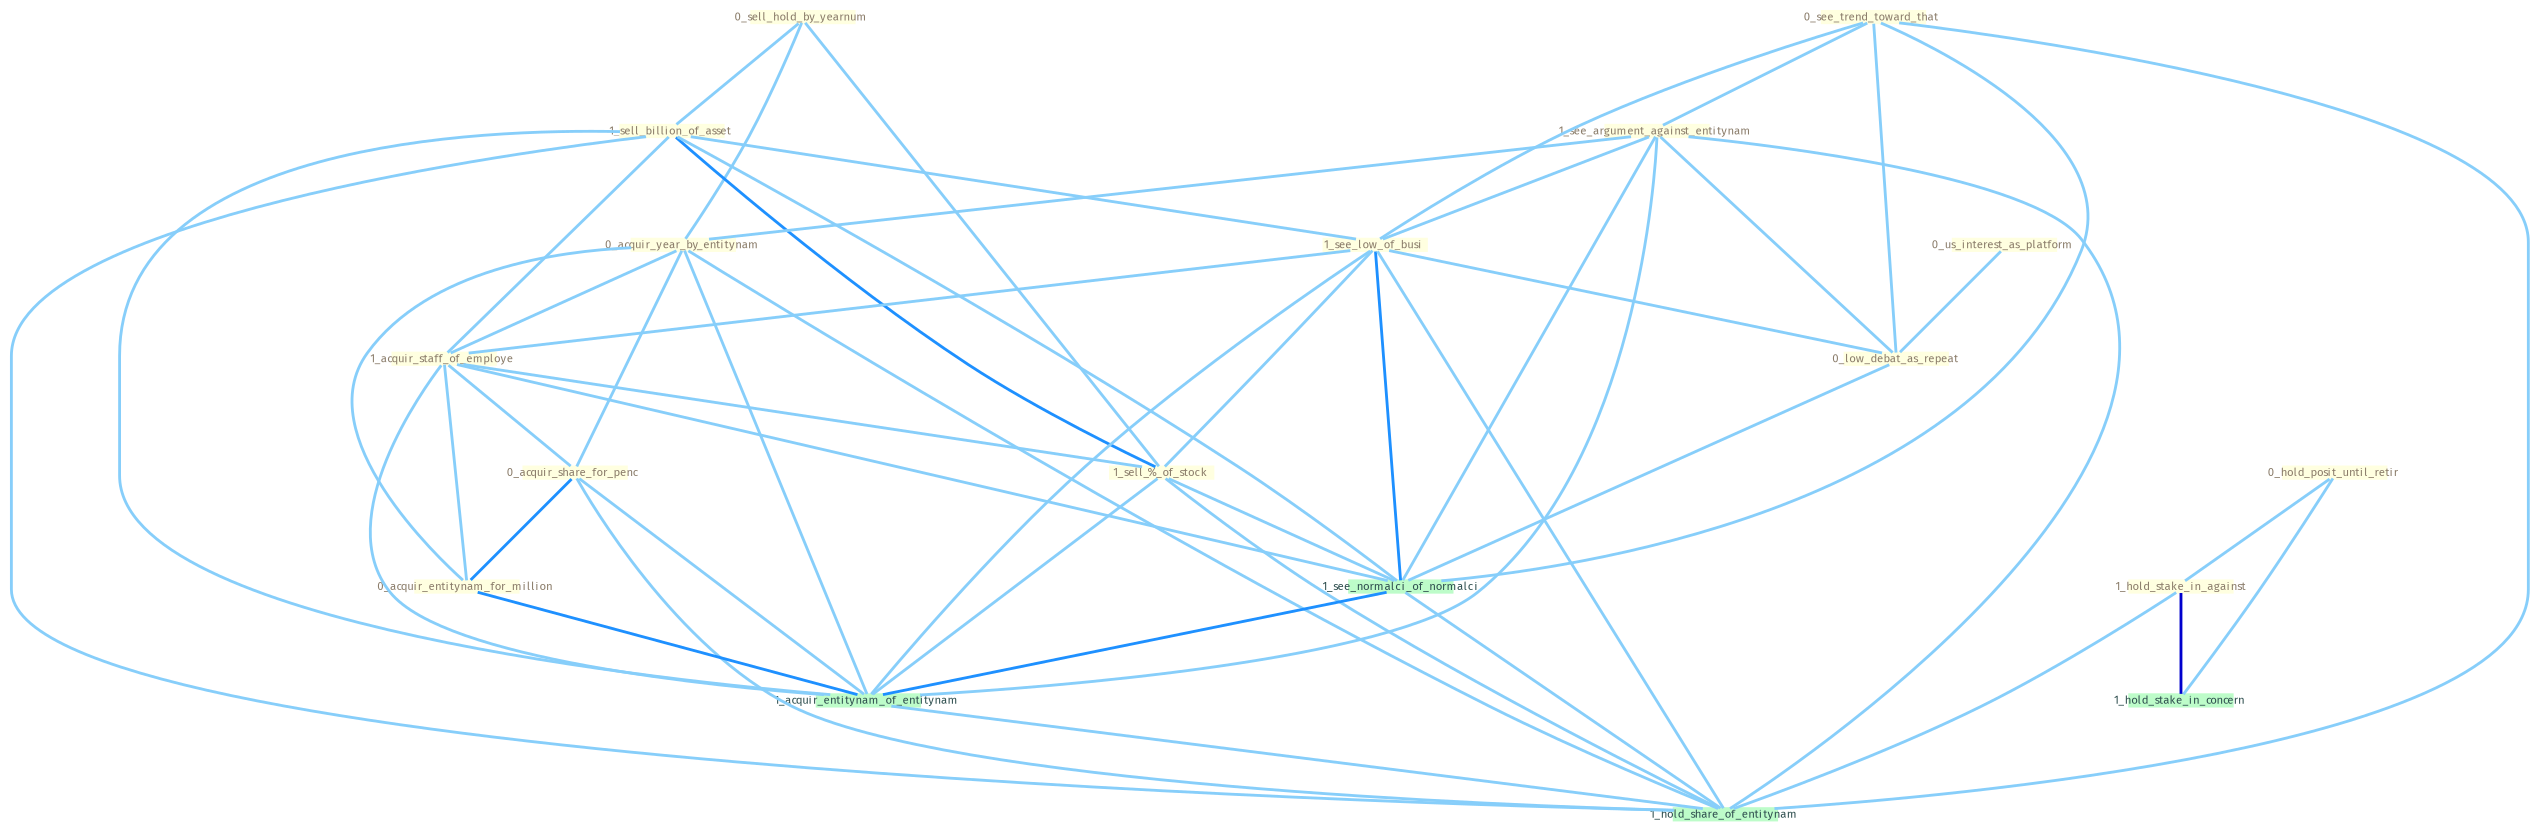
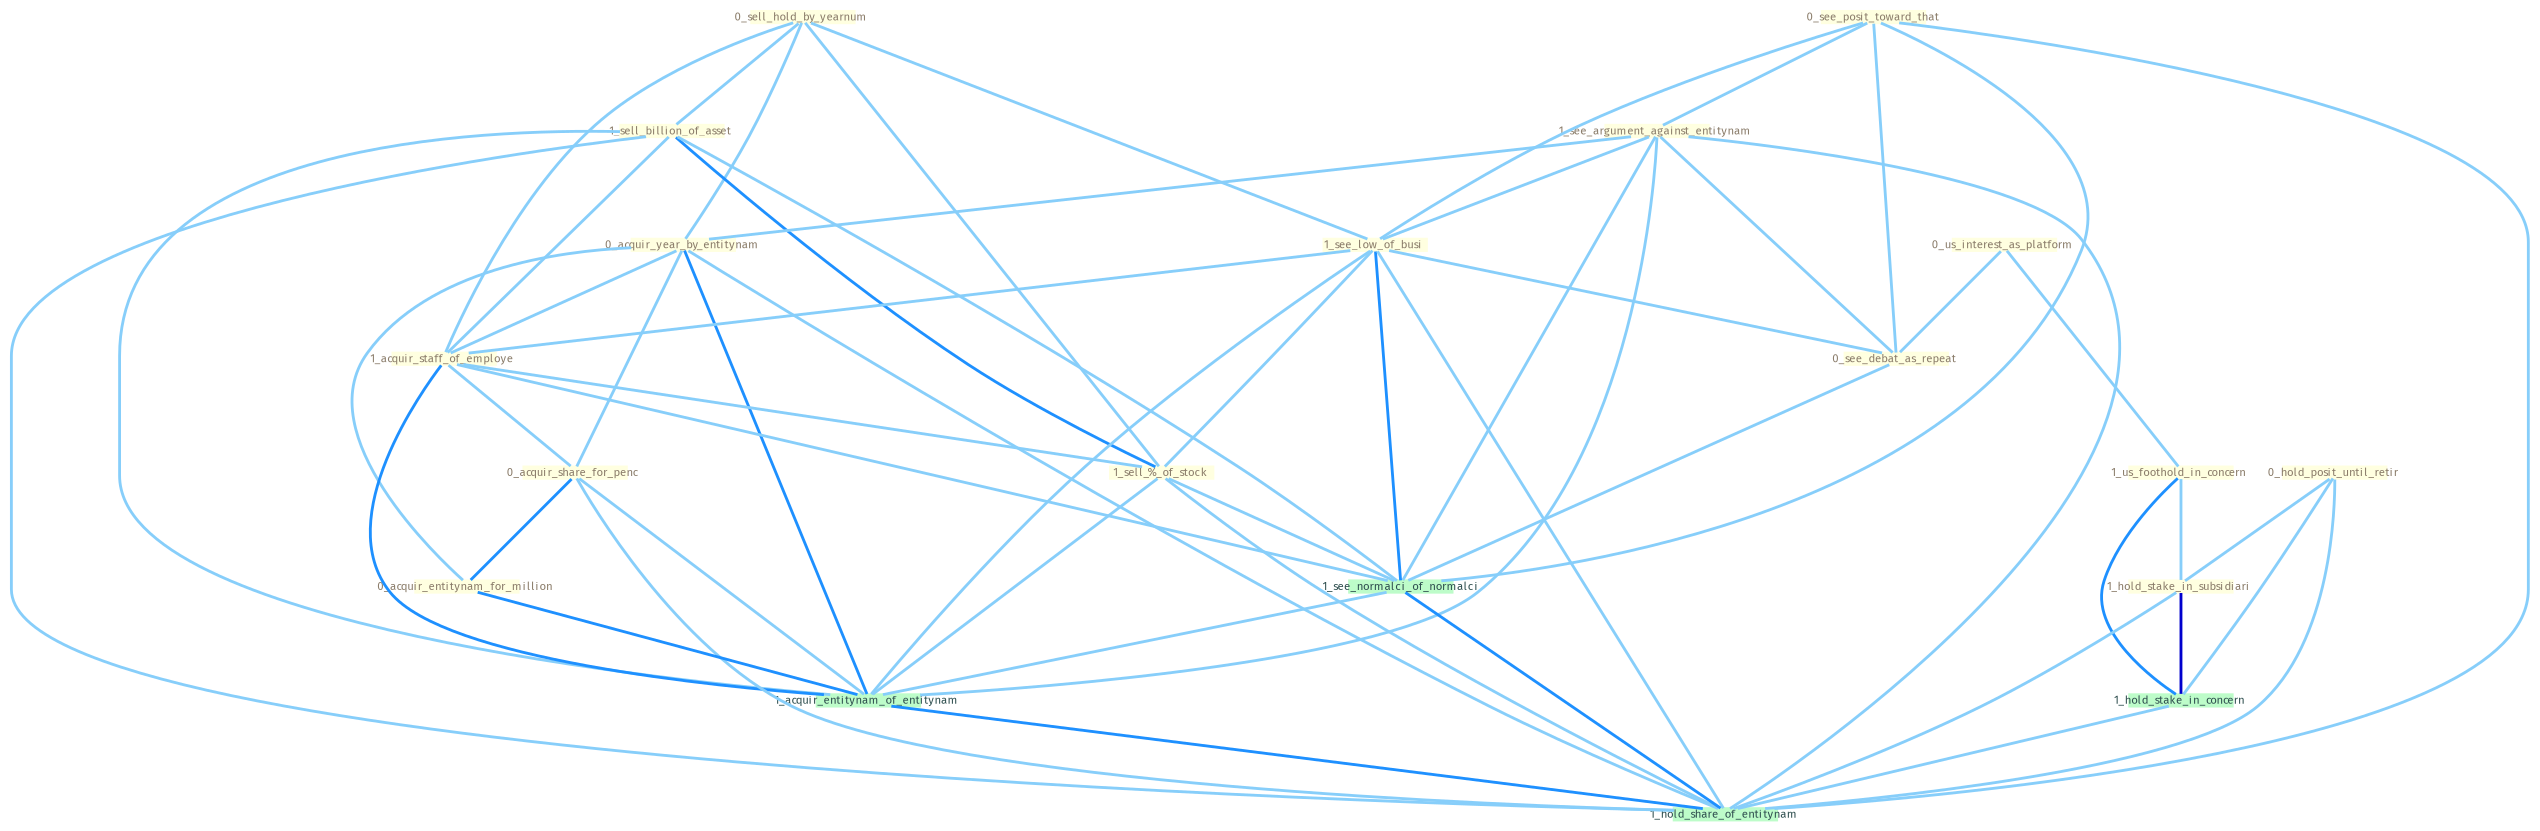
node "0_see_trend_toward_that": label "0_see_trend_toward_that" -> "0_see_posit_toward_that"
edge "1_sell_billion_of_asset" -- "1_see_low_of_busi": now "0_sell_hold_by_yearnum" -- "1_see_low_of_busi"
node "0_low_debat_as_repeat": label "0_low_debat_as_repeat" -> "0_see_debat_as_repeat"
edge "0_acquir_year_by_entitynam" -- "1_acquir_entitynam_of_entitynam": color #87cefa -> #1e90ff
edge "1_acquir_staff_of_employe" -- "0_acquir_entitynam_for_million": now "1_acquir_staff_of_employe" -- "0_sell_hold_by_yearnum"
node "1_us_foothold_in_concern": added
node "1_hold_stake_in_against": label "1_hold_stake_in_against" -> "1_hold_stake_in_subsidiari"
edge "1_acquir_staff_of_employe" -- "1_acquir_entitynam_of_entitynam": color #87cefa -> #1e90ff
edge "1_see_normalci_of_normalci" -- "1_acquir_entitynam_of_entitynam": color #1e90ff -> #87cefa
edge "1_see_normalci_of_normalci" -- "1_hold_share_of_entitynam": color #87cefa -> #1e90ff
edge "0_hold_posit_until_retir" -- "1_hold_share_of_entitynam": added
edge "1_acquir_entitynam_of_entitynam" -- "1_hold_share_of_entitynam": color #87cefa -> #1e90ff
edge "1_hold_stake_in_concern" -- "1_hold_share_of_entitynam": added
